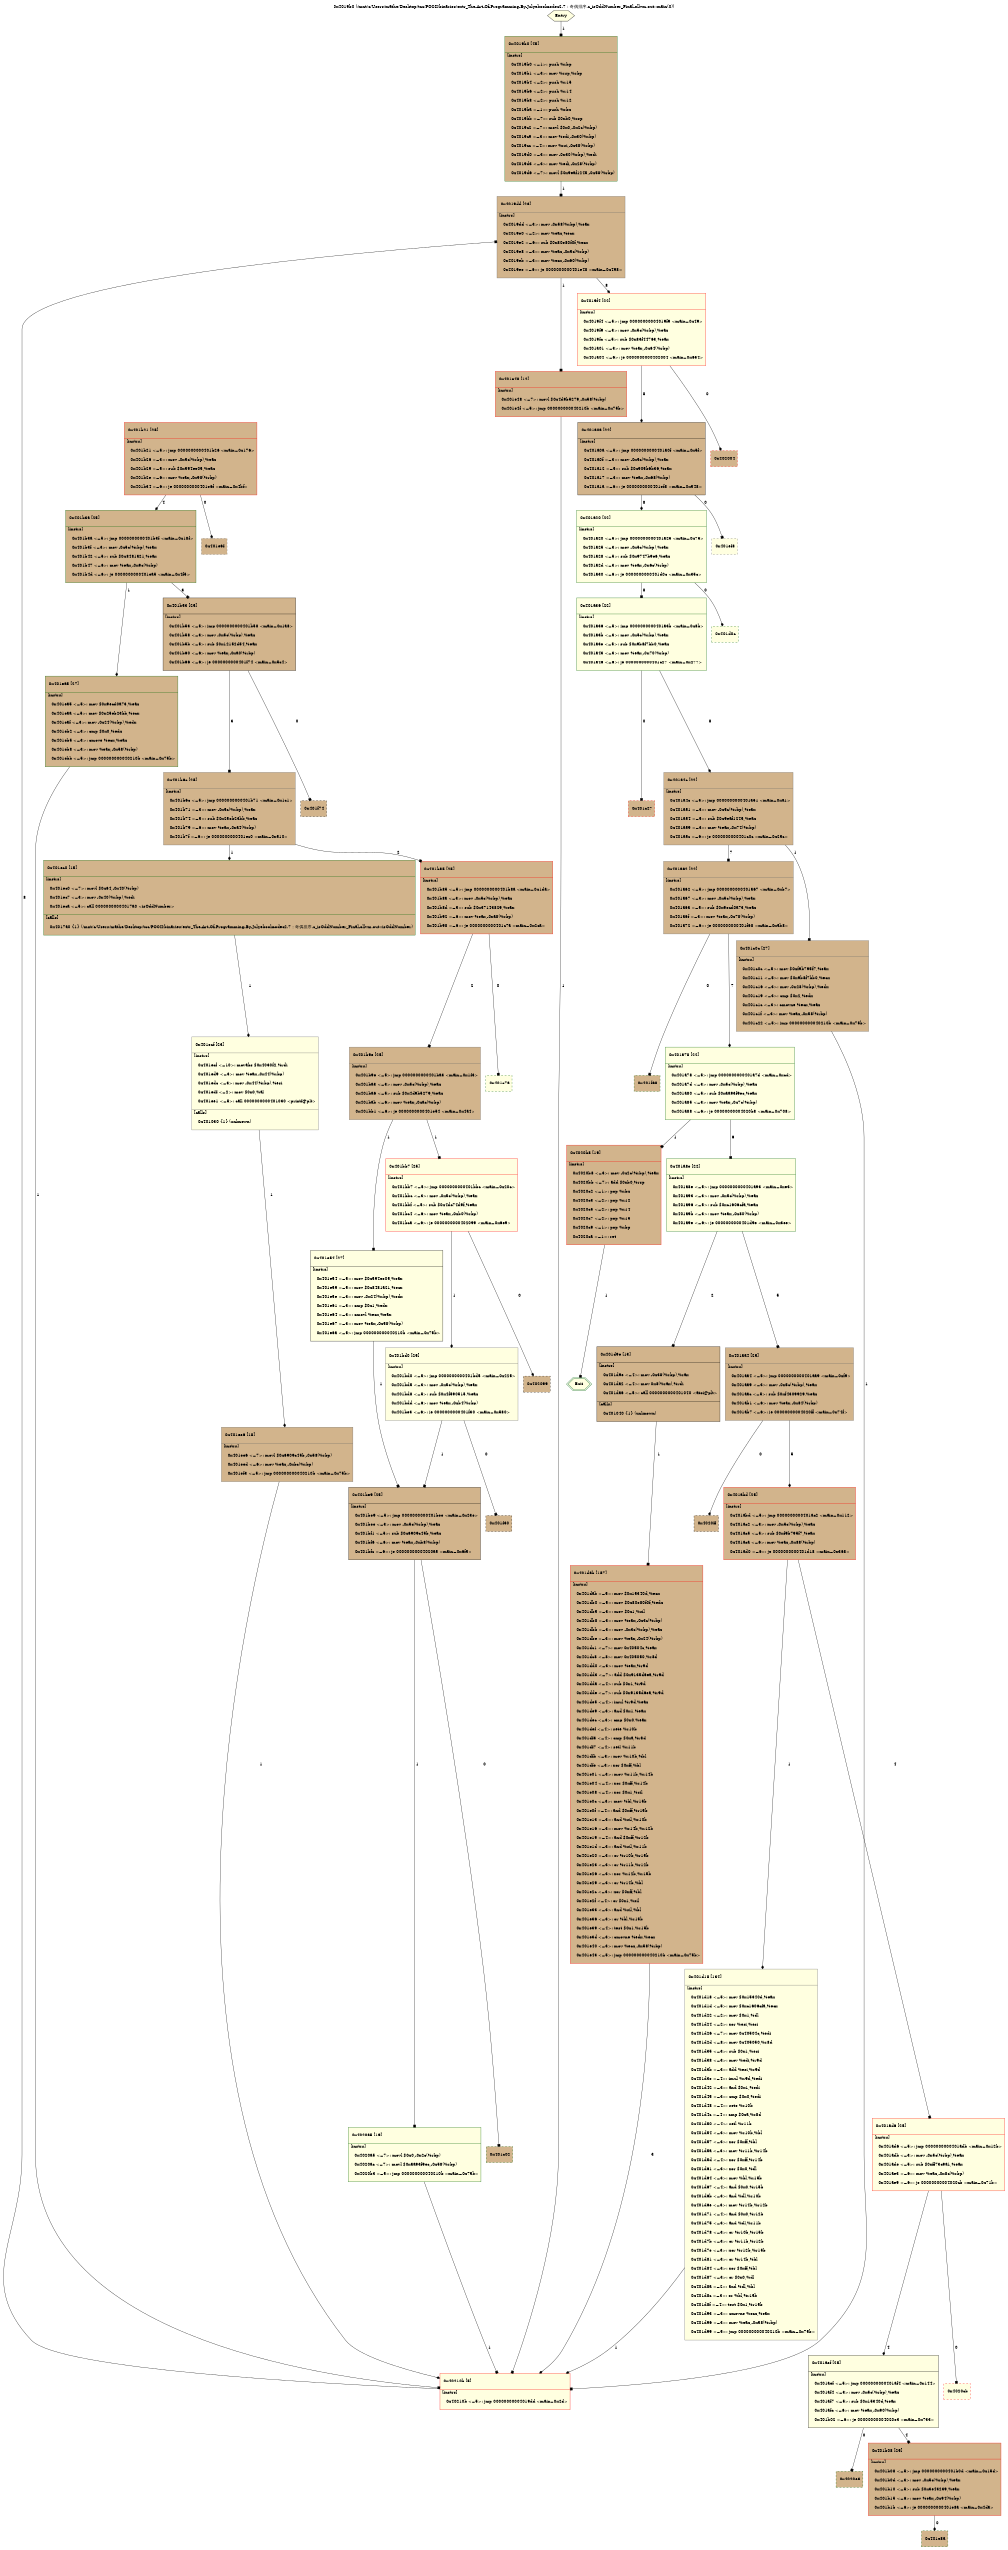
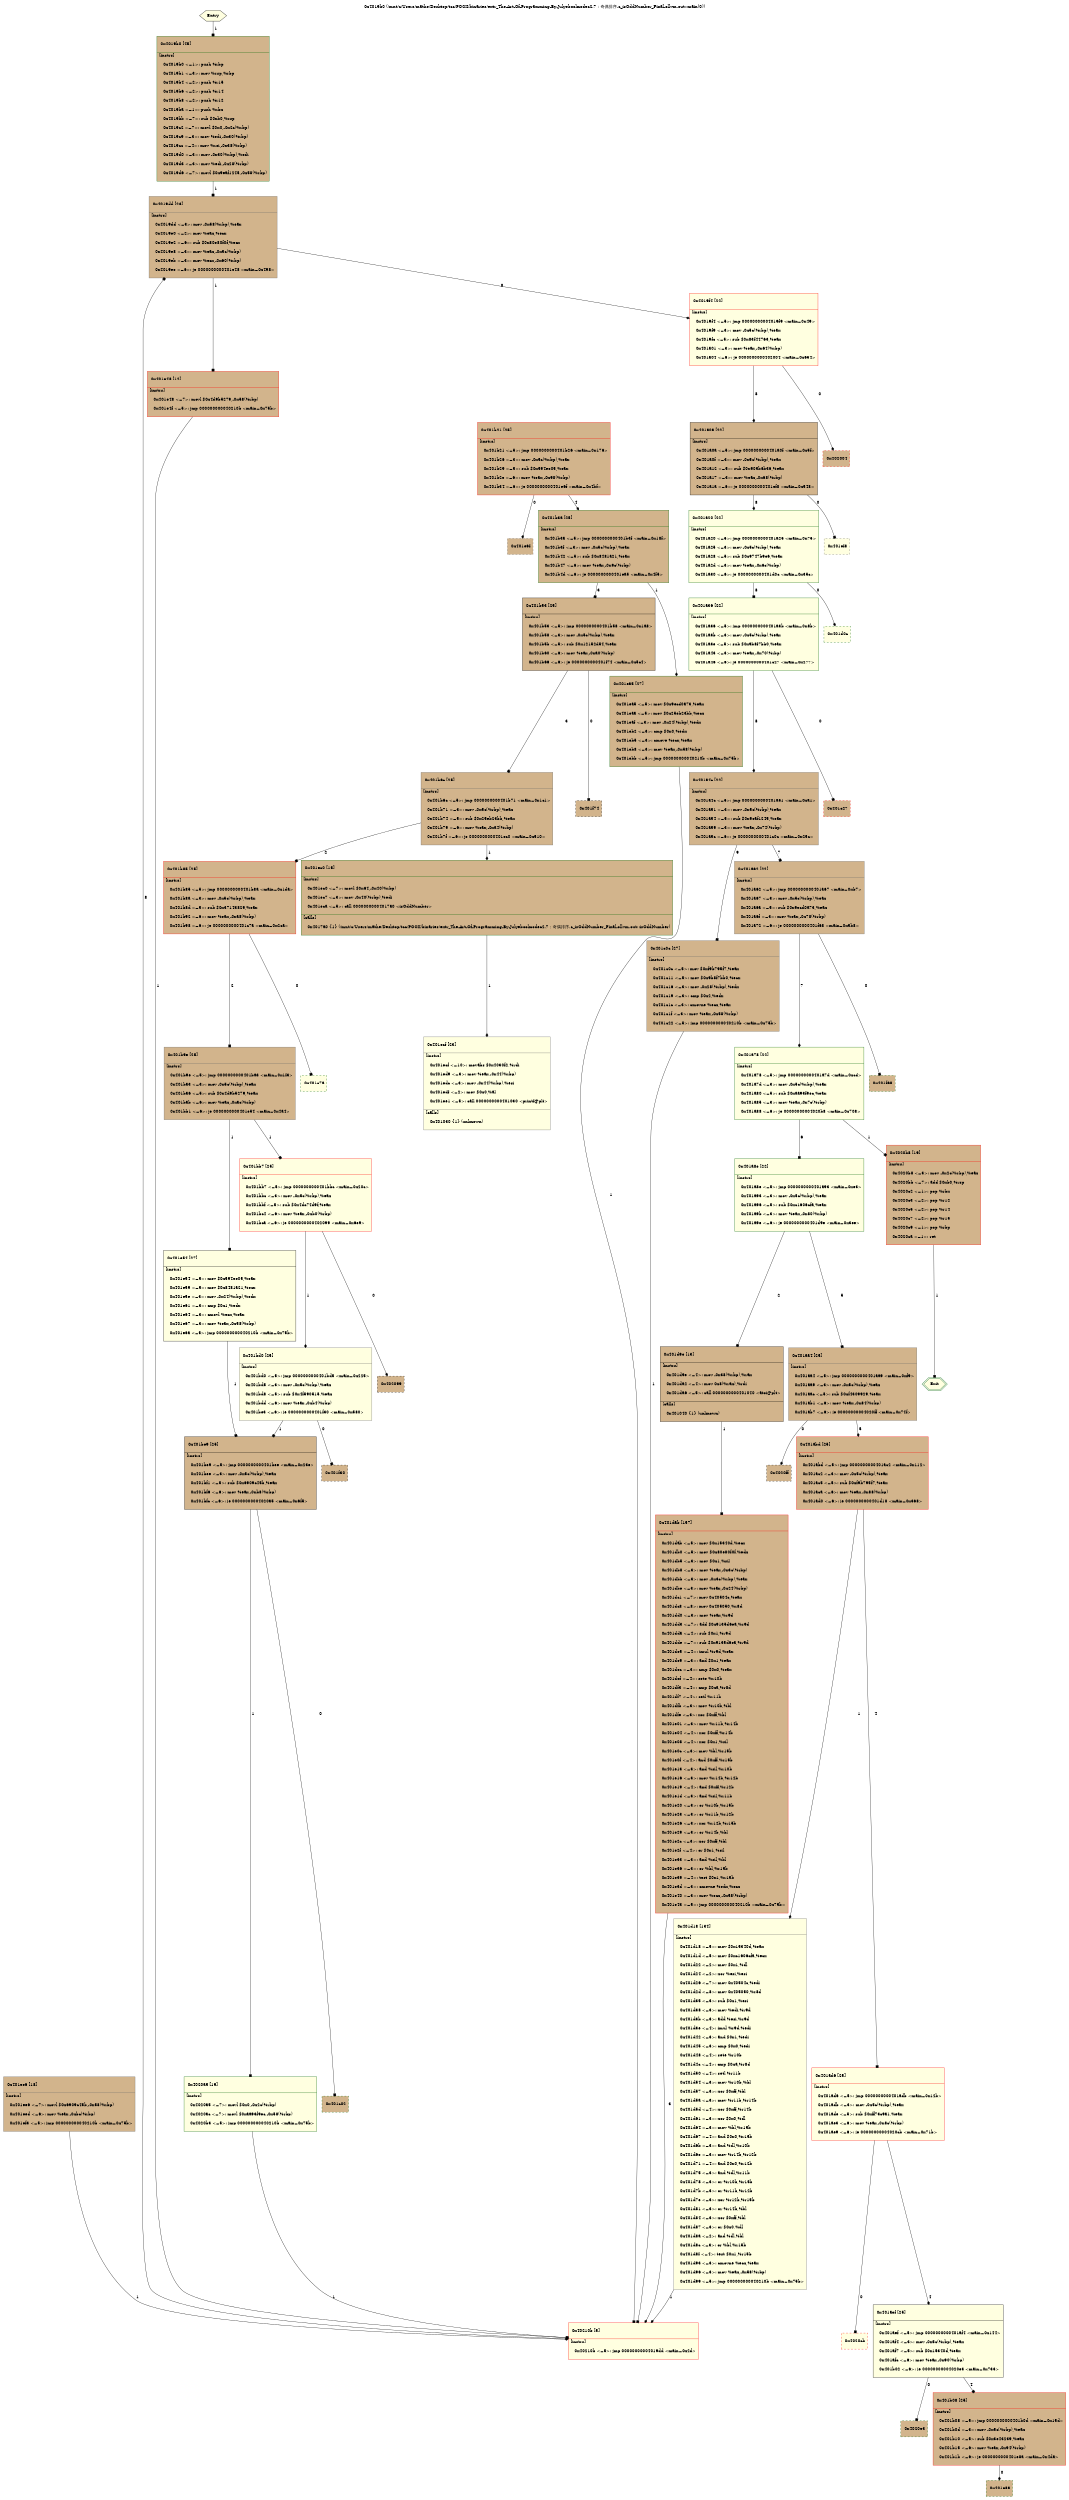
edge "0x401a4c [22]" -> "0x401c0c [27]": label " 1" -> " 9"
edge "0x401ecf [23]" -> "0x401ee6 [18]": removed, label "1"
